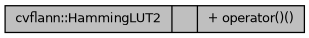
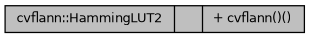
node "cvflann::HammingLUT2": text "+ operator()()" -> "+ cvflann()()"
